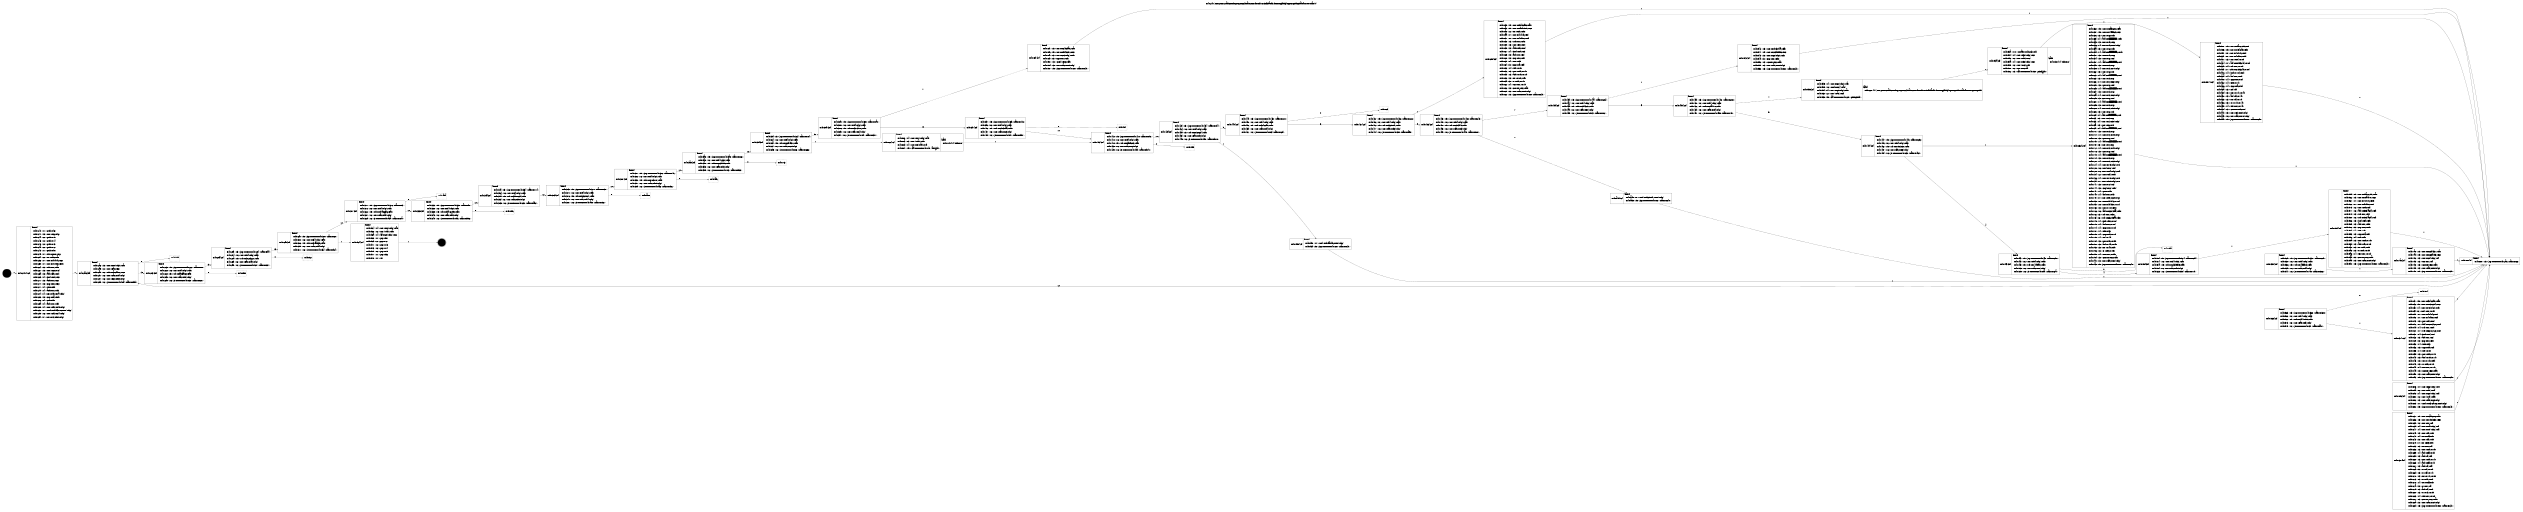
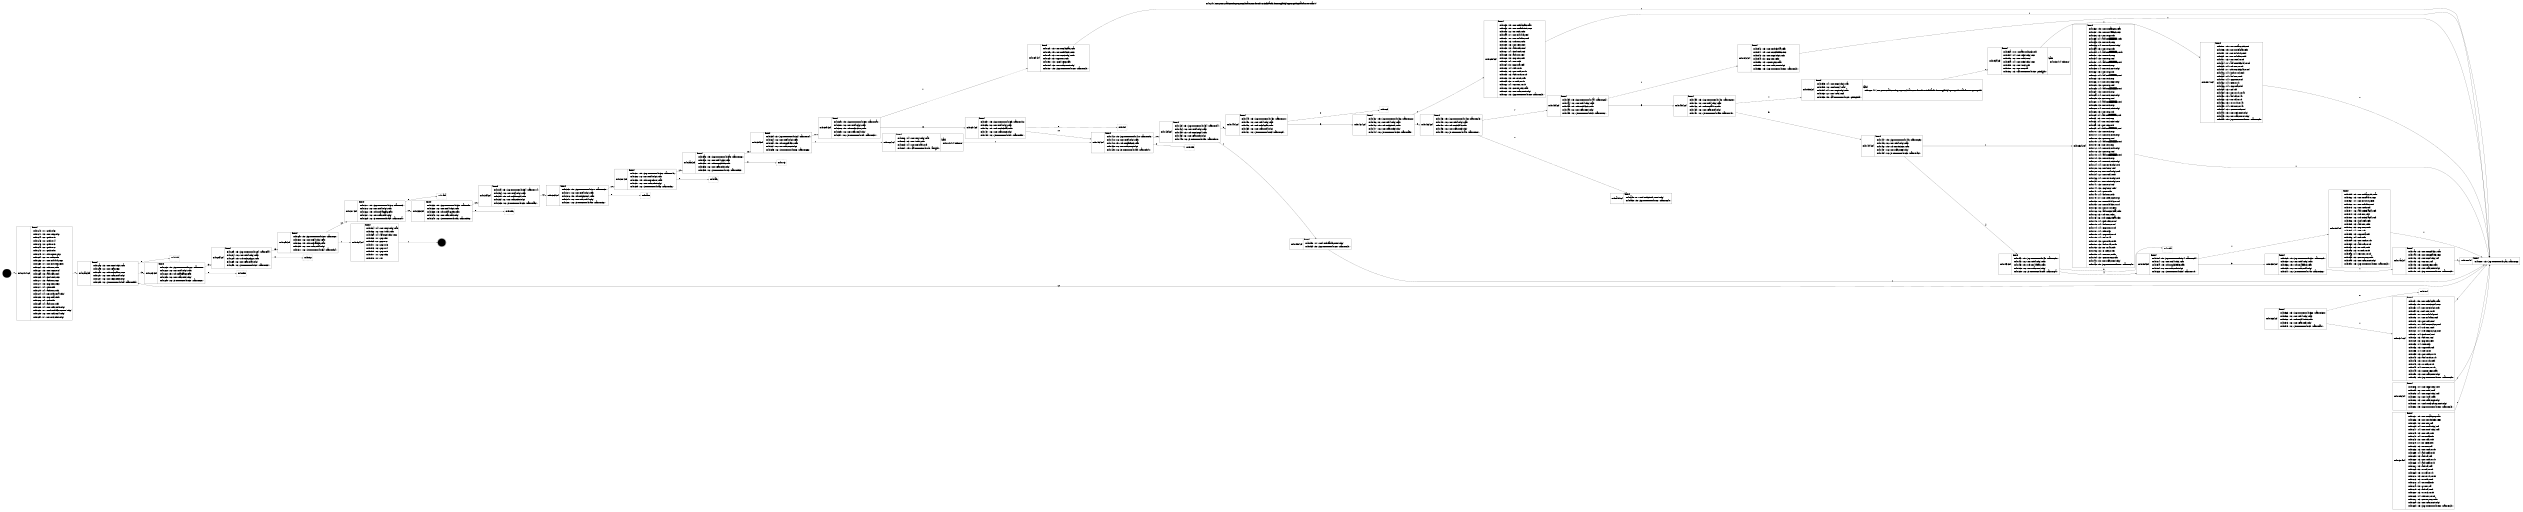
edge "0x4013bf [28]" -> "0x4013db [28]": label " 91" -> " 11"
edge "0x40150f [28]" -> "0x40152b [28]": added, label "3"
edge "0x401a4e [12]" -> "0x401e80 [5]": removed, label "1"
